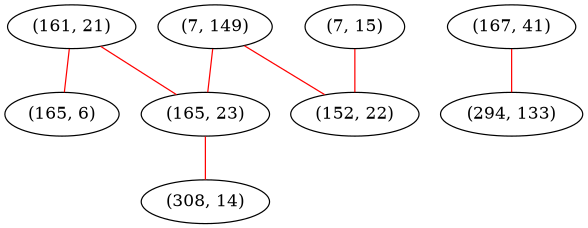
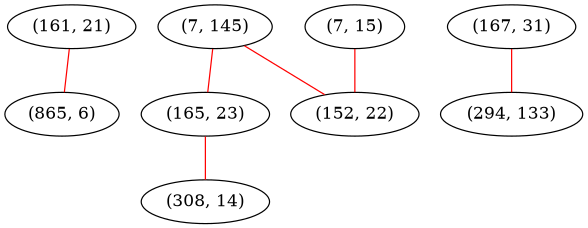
node "(7, 149)": label "(7, 149)" -> "(7, 145)"
node "(167, 41)": label "(167, 41)" -> "(167, 31)"
edge "(161, 21)" -- "(165, 23)": removed
node "(165, 6)": label "(165, 6)" -> "(865, 6)"
